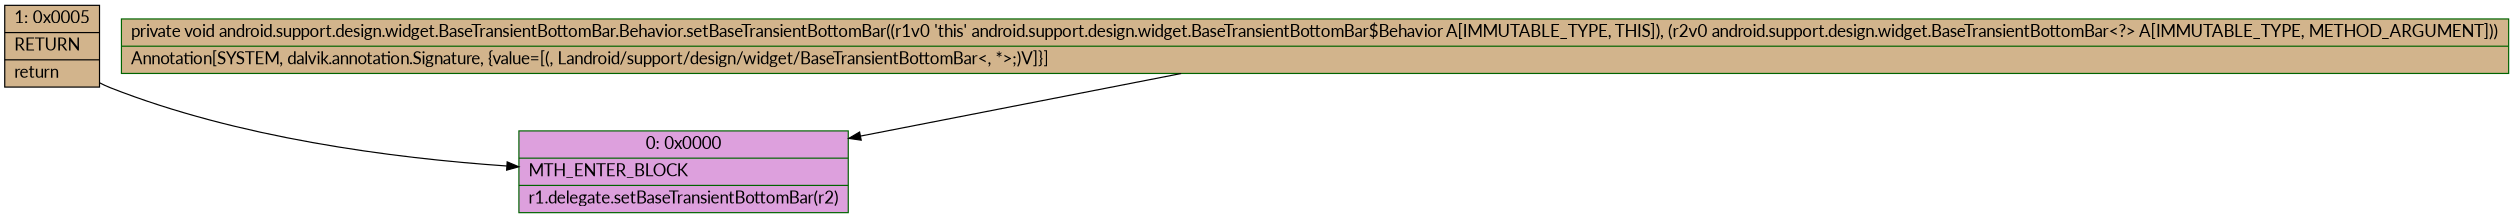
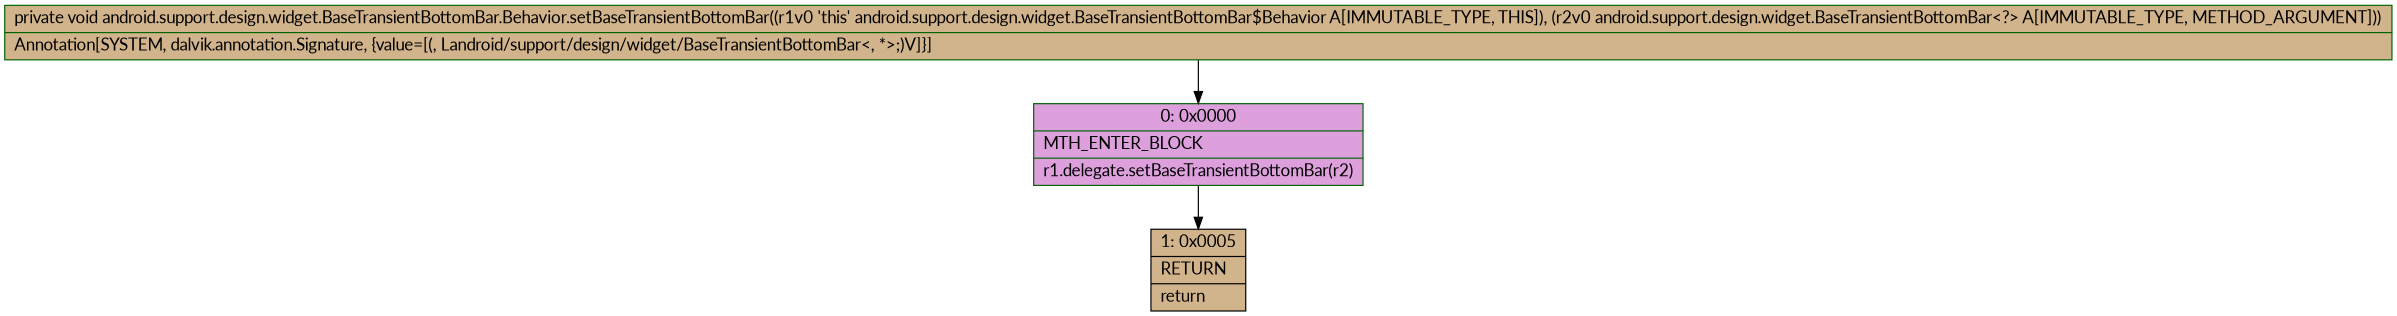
edge "1: 0x0005" -> "0: 0x0000": reversed
